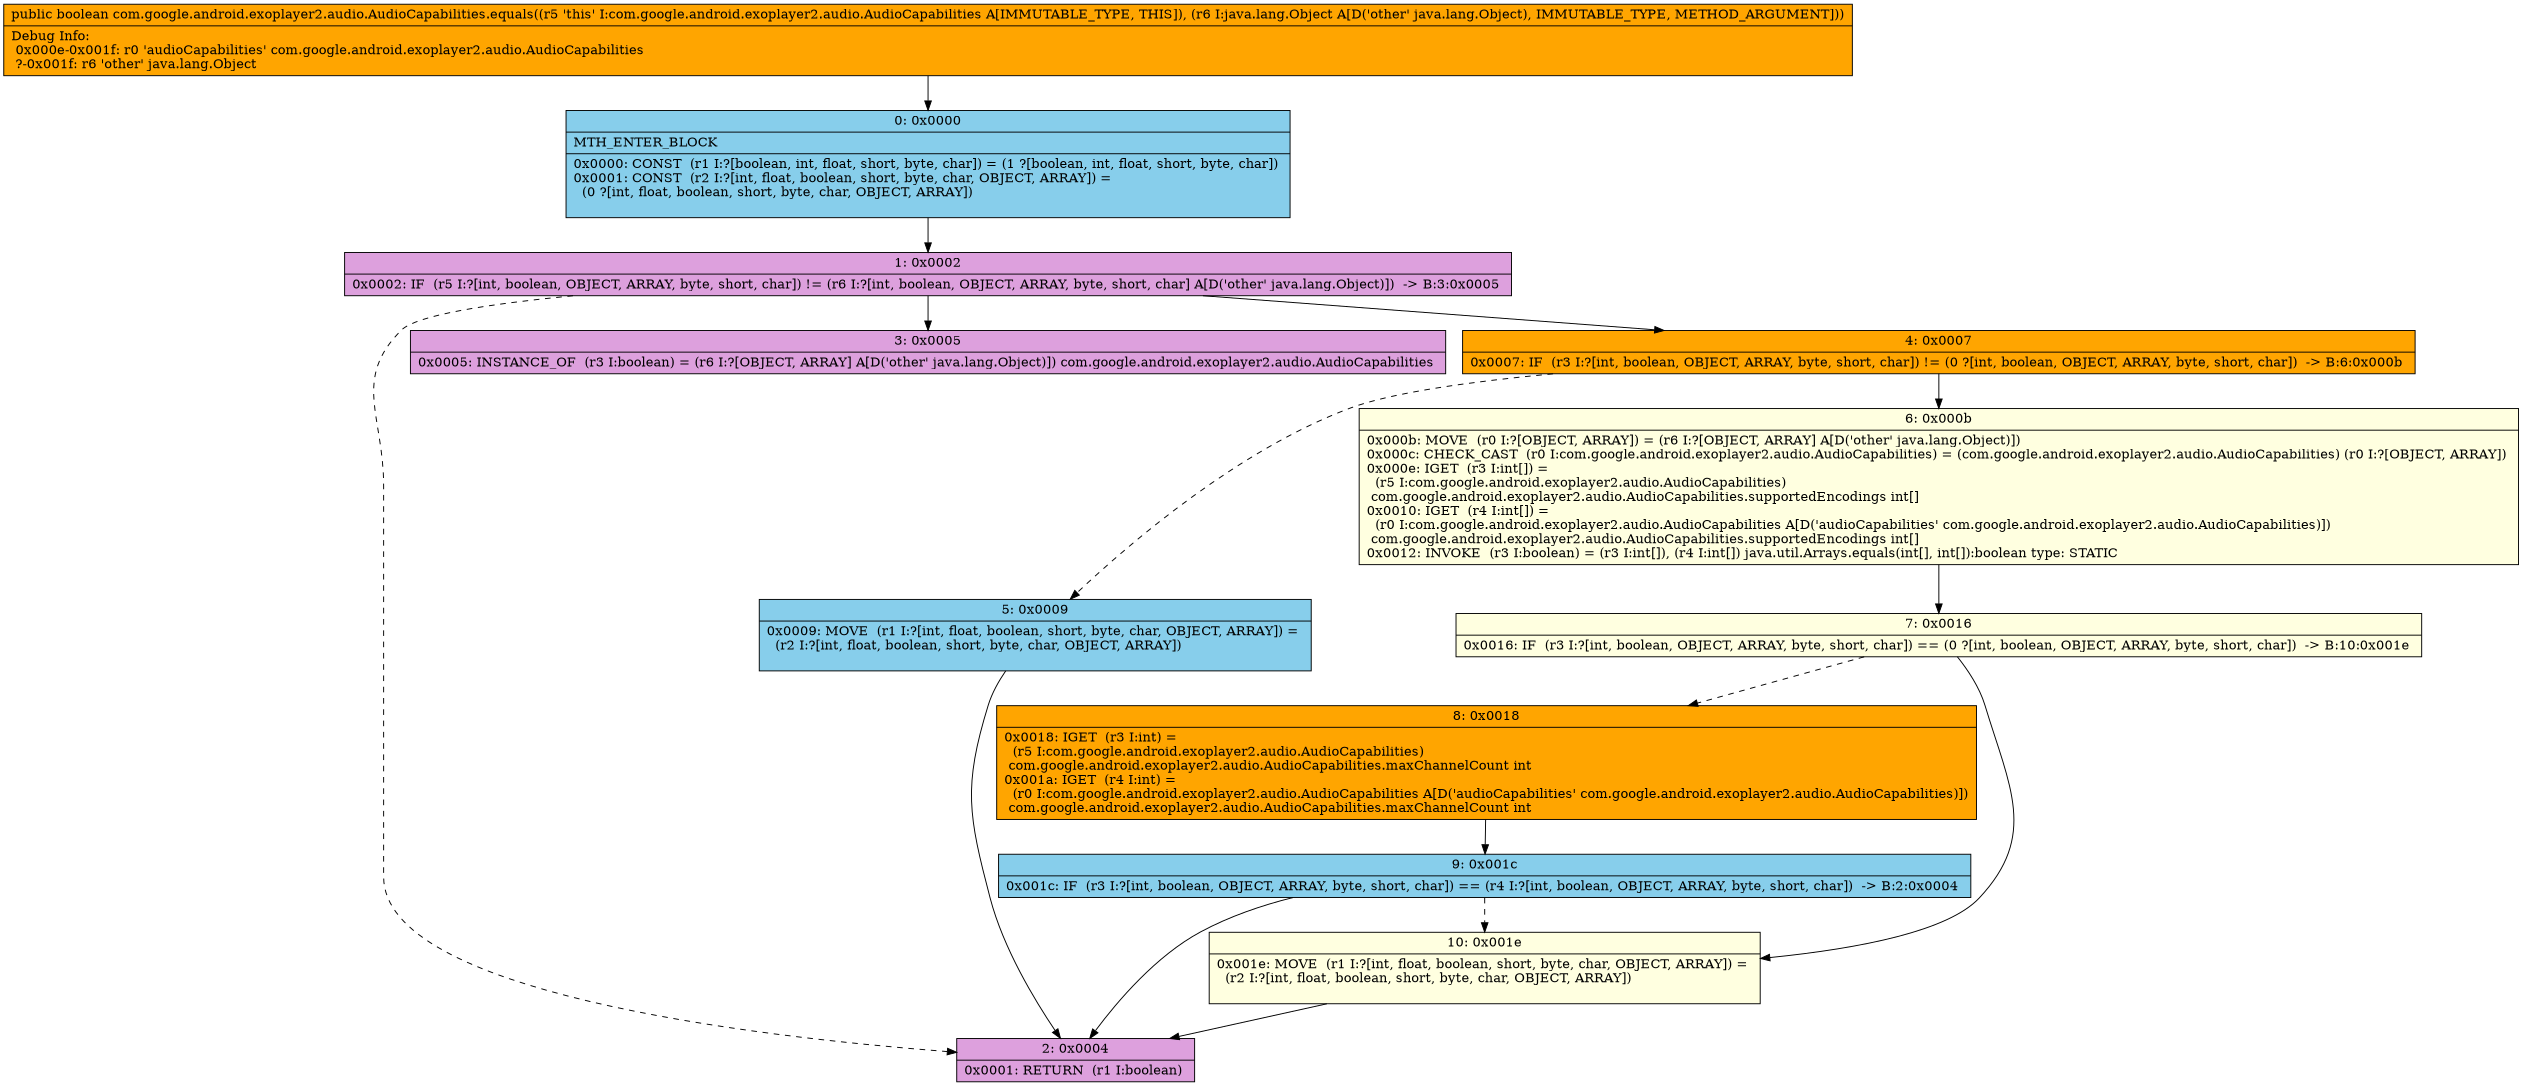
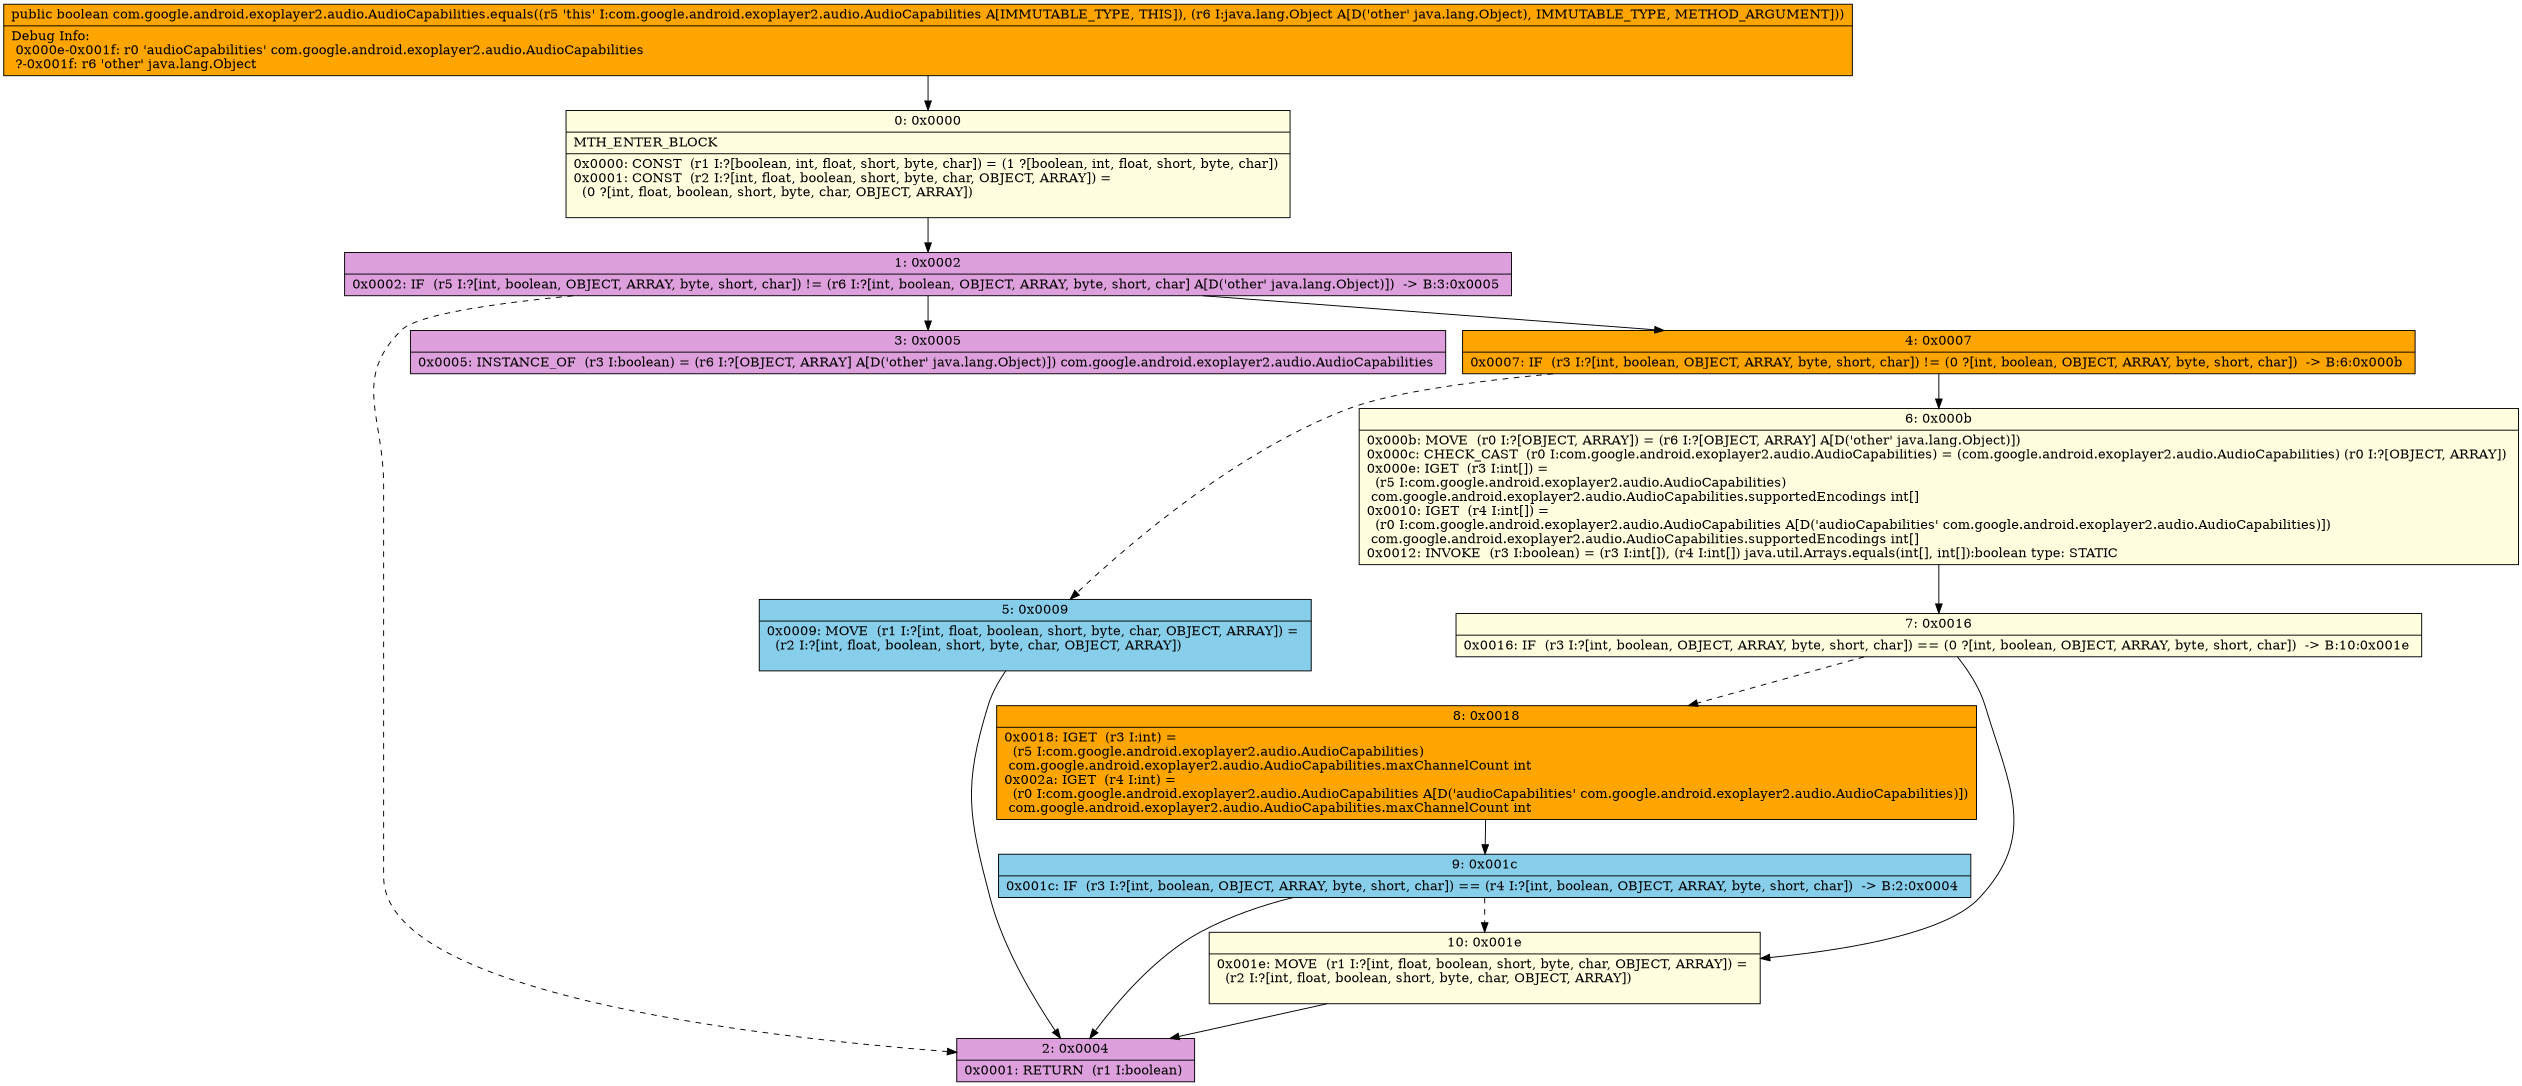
node "0: 0x0000": fillcolor skyblue -> lightyellow
node "8: 0x0018": text "0x001a: IGET  (r4 I:int) =" -> "0x002a: IGET  (r4 I:int) ="
